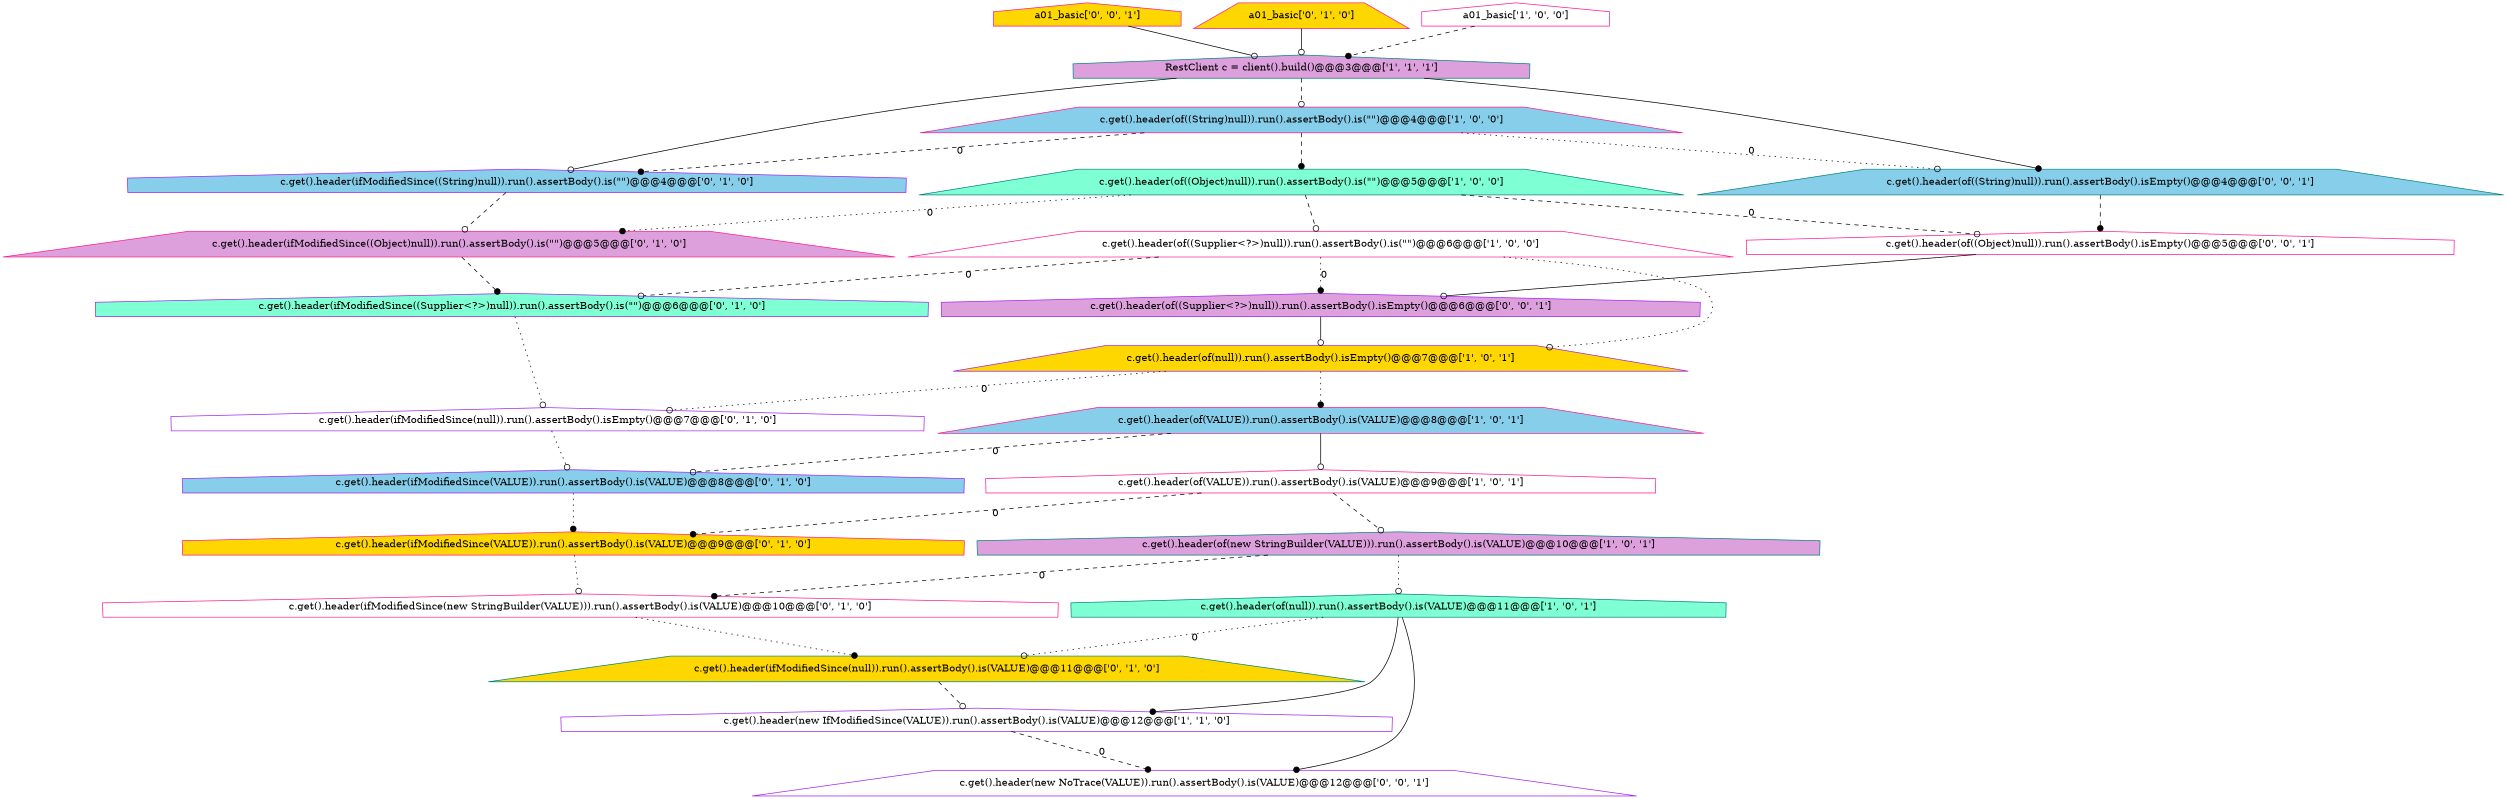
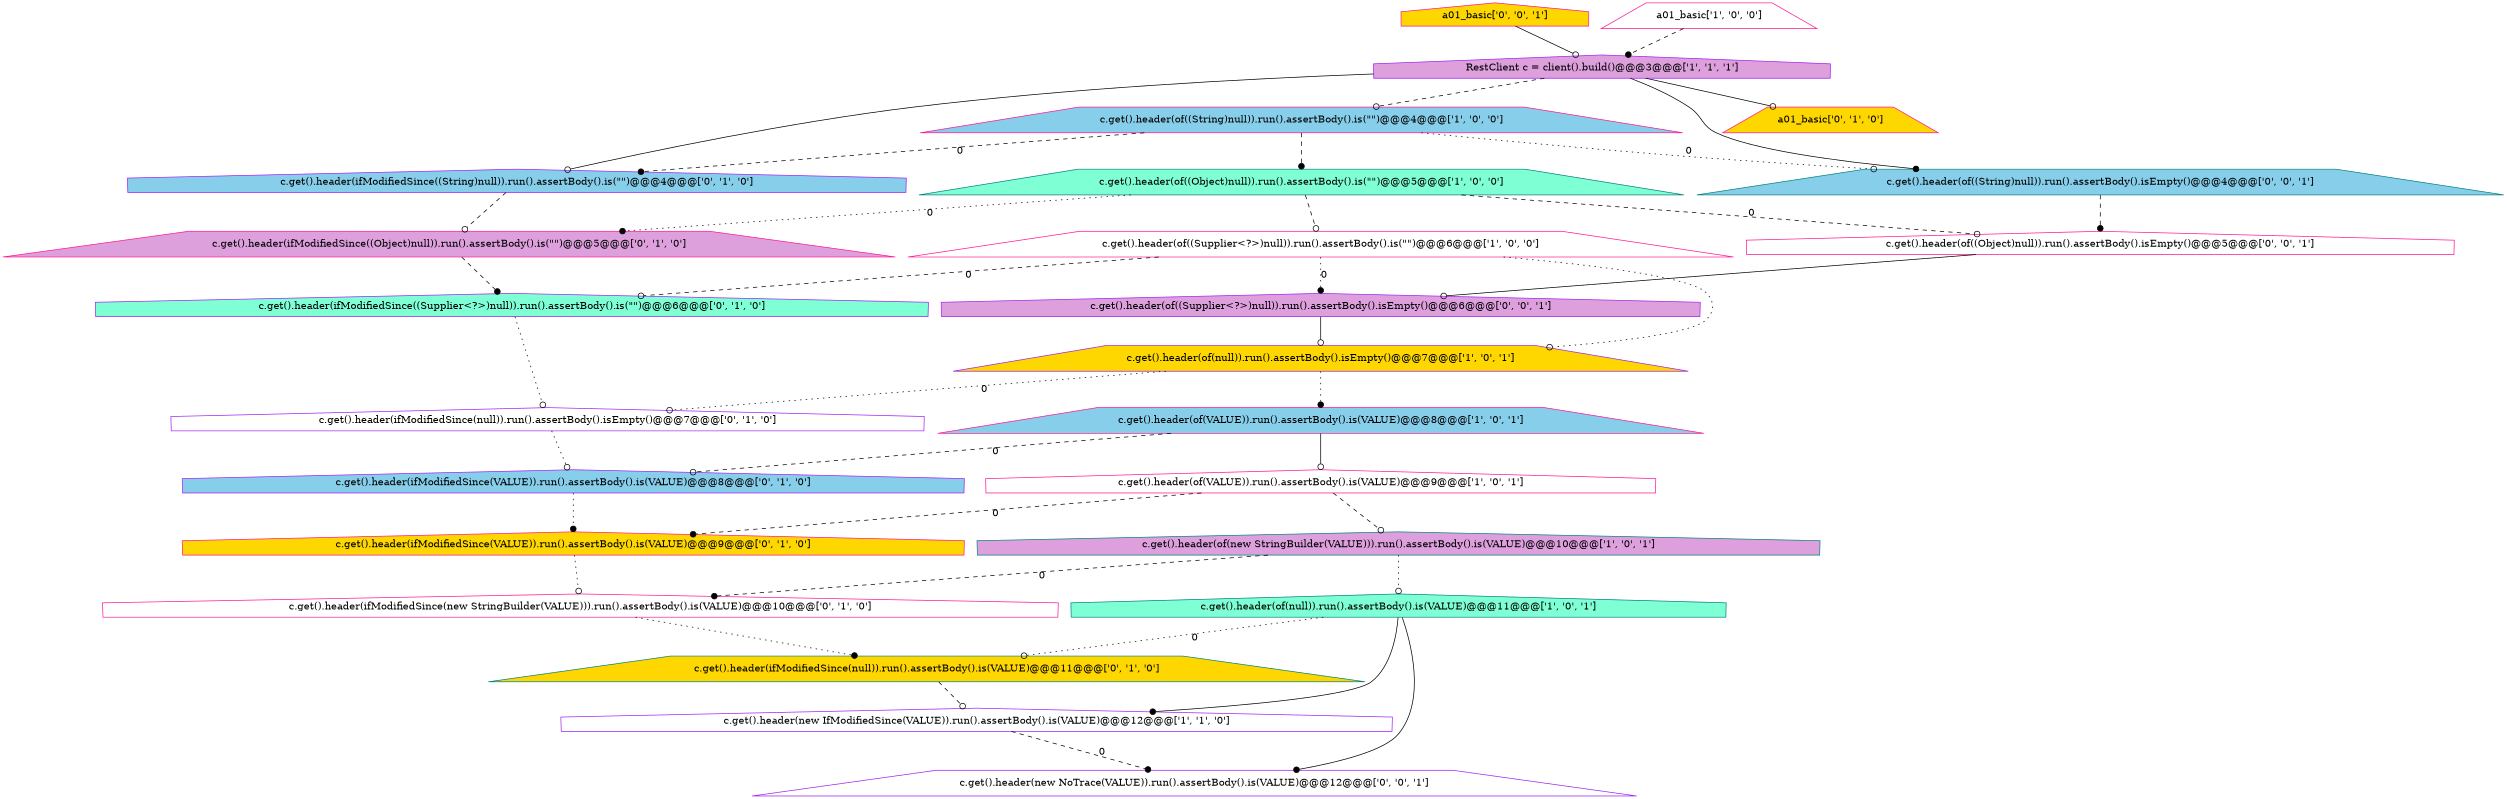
node "a01_basic['1', '0', '0']": shape house -> trapezium
edge "a01_basic['0', '1', '0']" -> "RestClient c = client().build()@@@3@@@['1', '1', '1']": reversed
node "RestClient c = client().build()@@@3@@@['1', '1', '1']": color teal -> purple
